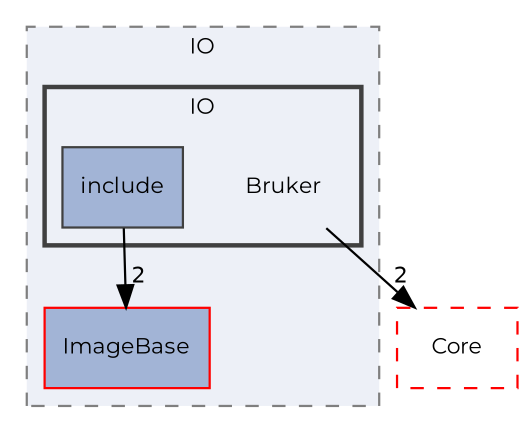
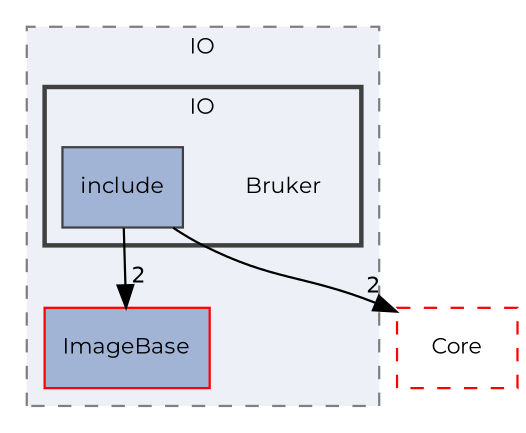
edge "Bruker" -> "Core": now "include" -> "Core"
